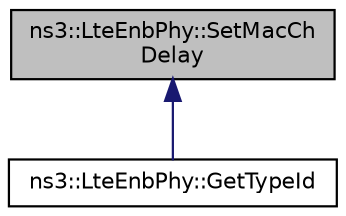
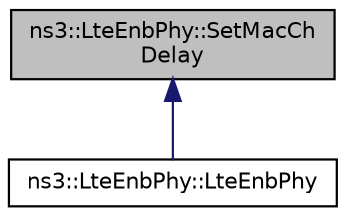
node "ns3::LteEnbPhy::GetTypeId": label "ns3::LteEnbPhy::GetTypeId" -> "ns3::LteEnbPhy::LteEnbPhy"
